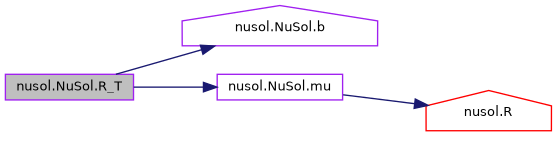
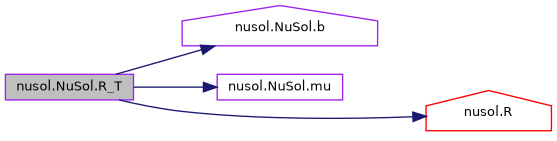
edge "nusol.NuSol.mu" -> "nusol.R": now "nusol.NuSol.R_T" -> "nusol.R"
